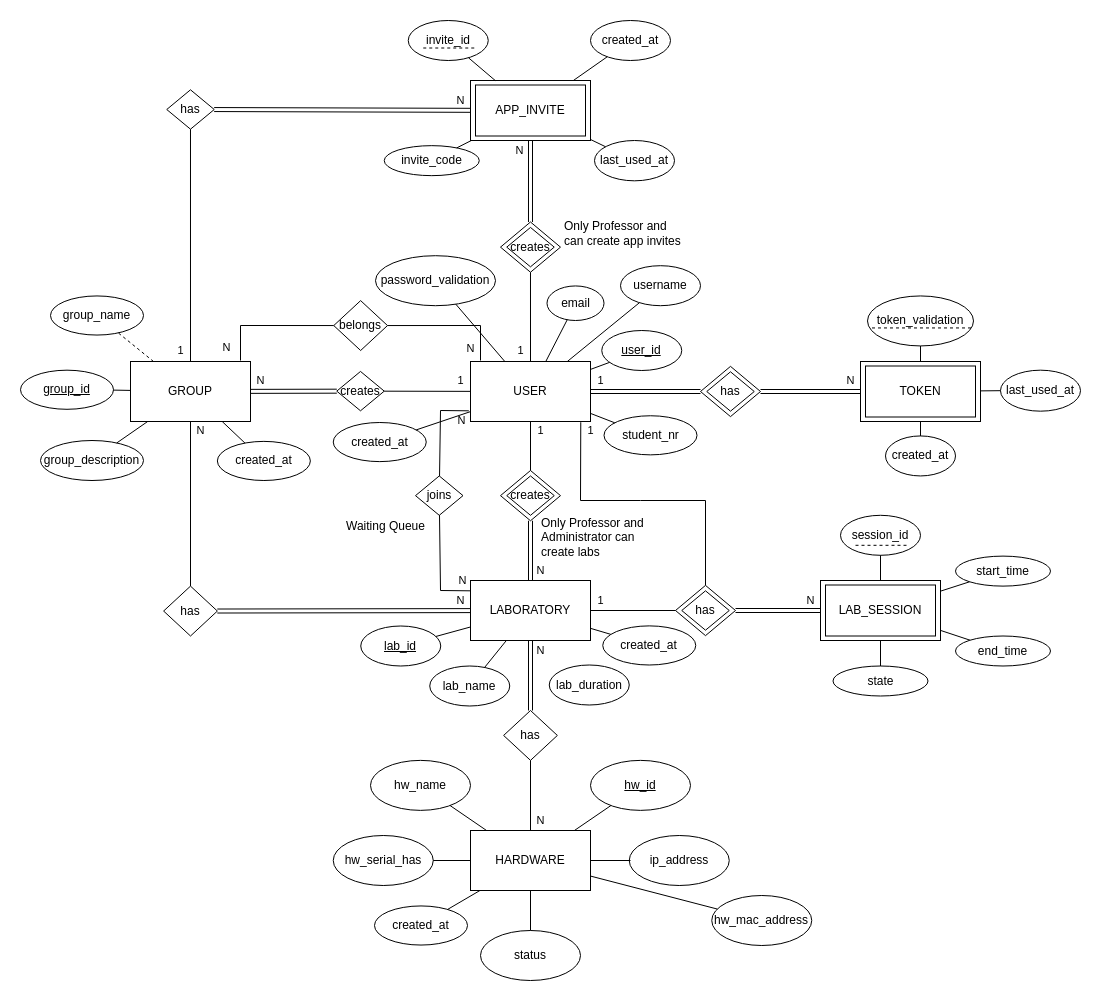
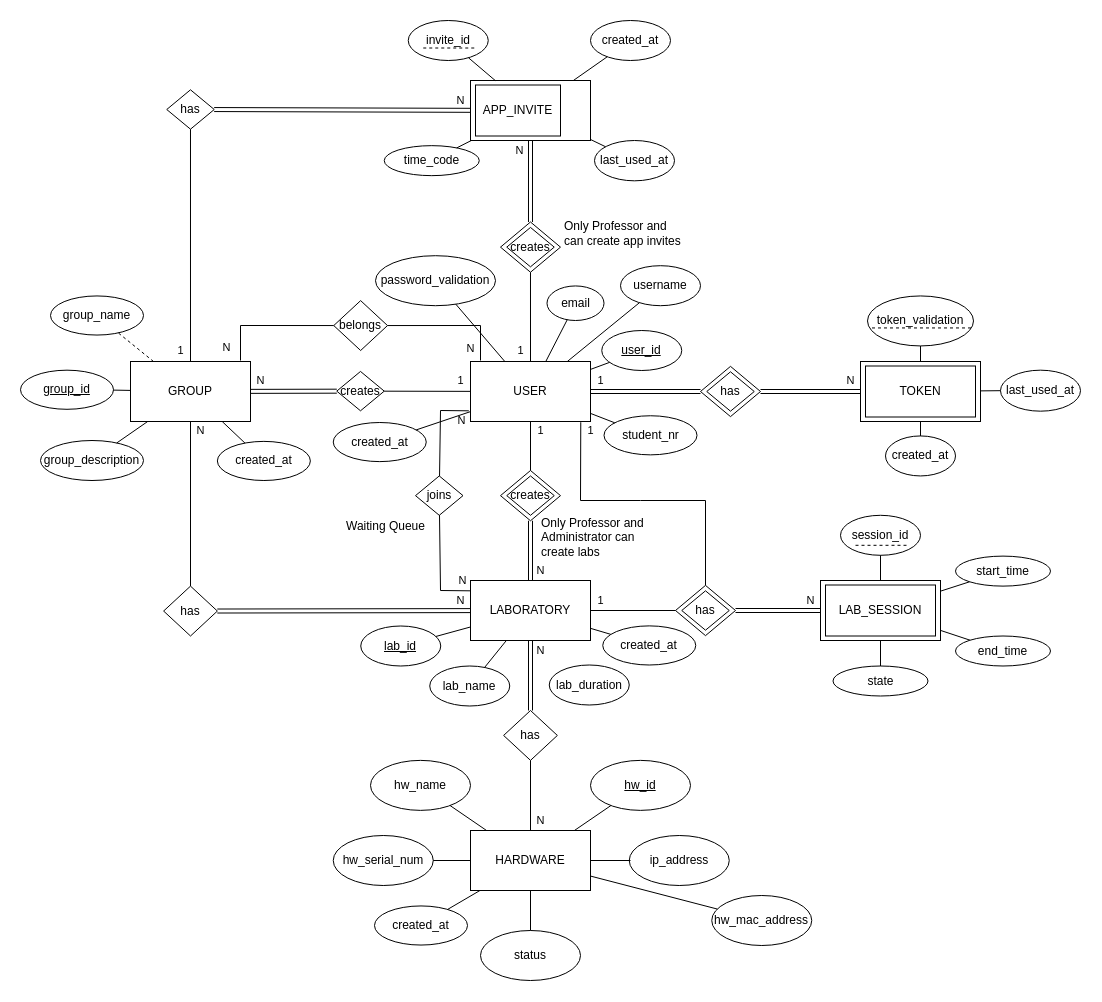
node "APP_INVITE": size 110x51 -> 85x51
node "invite_code": label "invite_code" -> "time_code"
node "hw_serial_has": label "hw_serial_has" -> "hw_serial_num"
